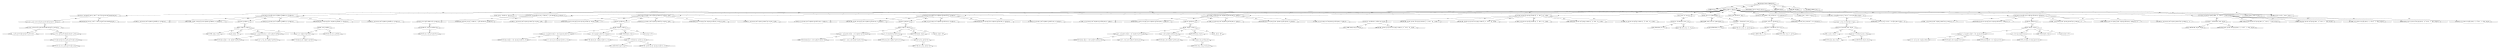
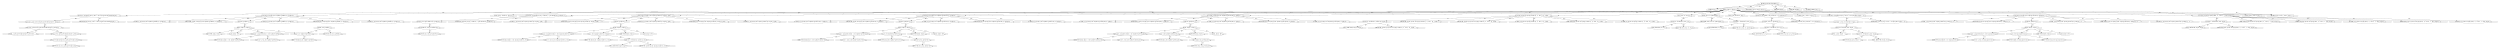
edge "(<operator>.assignment,$obj5 = new ZipLong(checksum))" -> "(IDENTIFIER,$obj5,new ZipLong(checksum))": now "(<init>,new ZipLong(checksum))" -> "(IDENTIFIER,$obj5,new ZipLong(checksum))"
